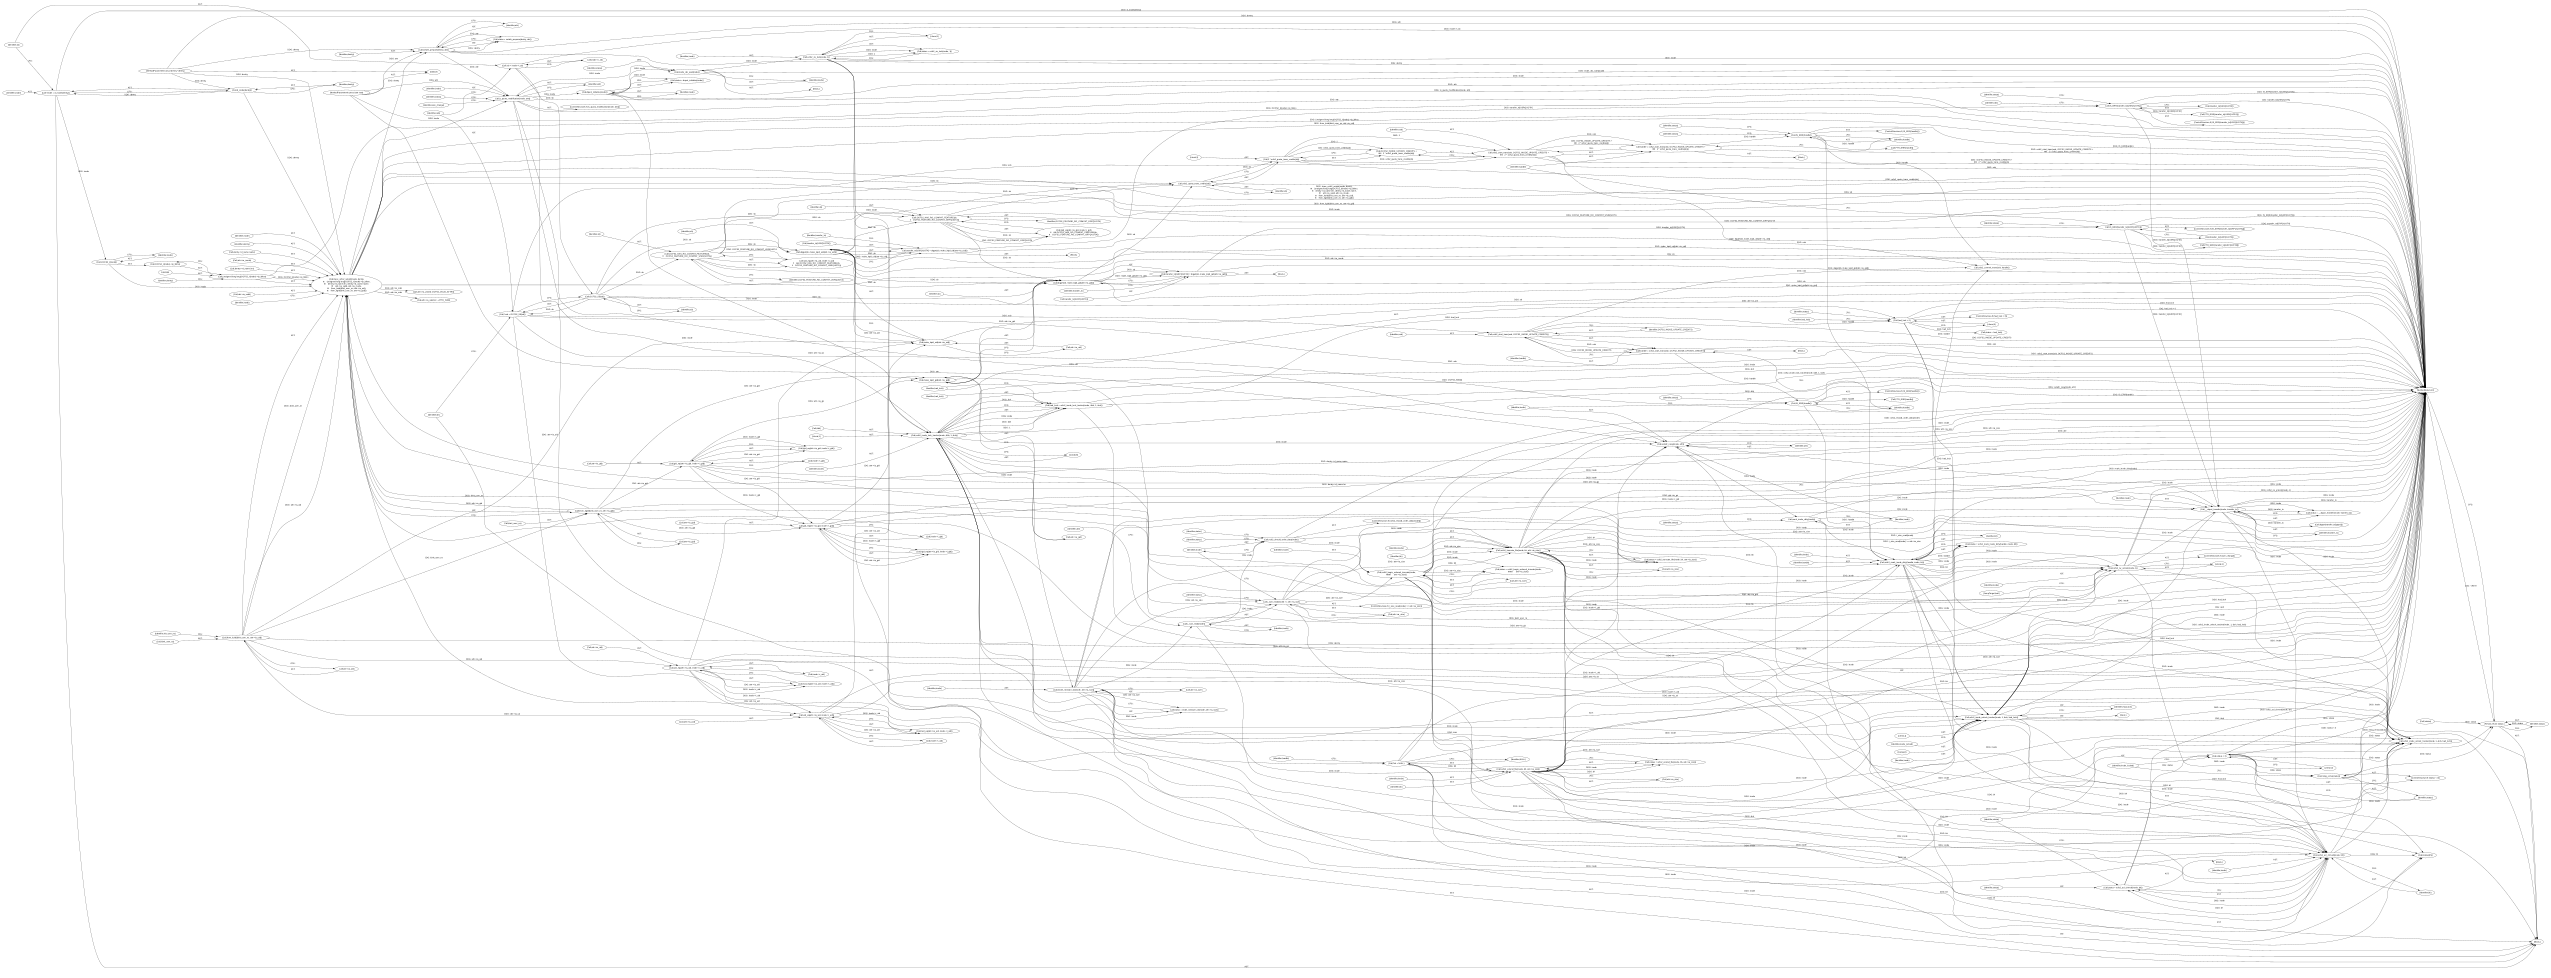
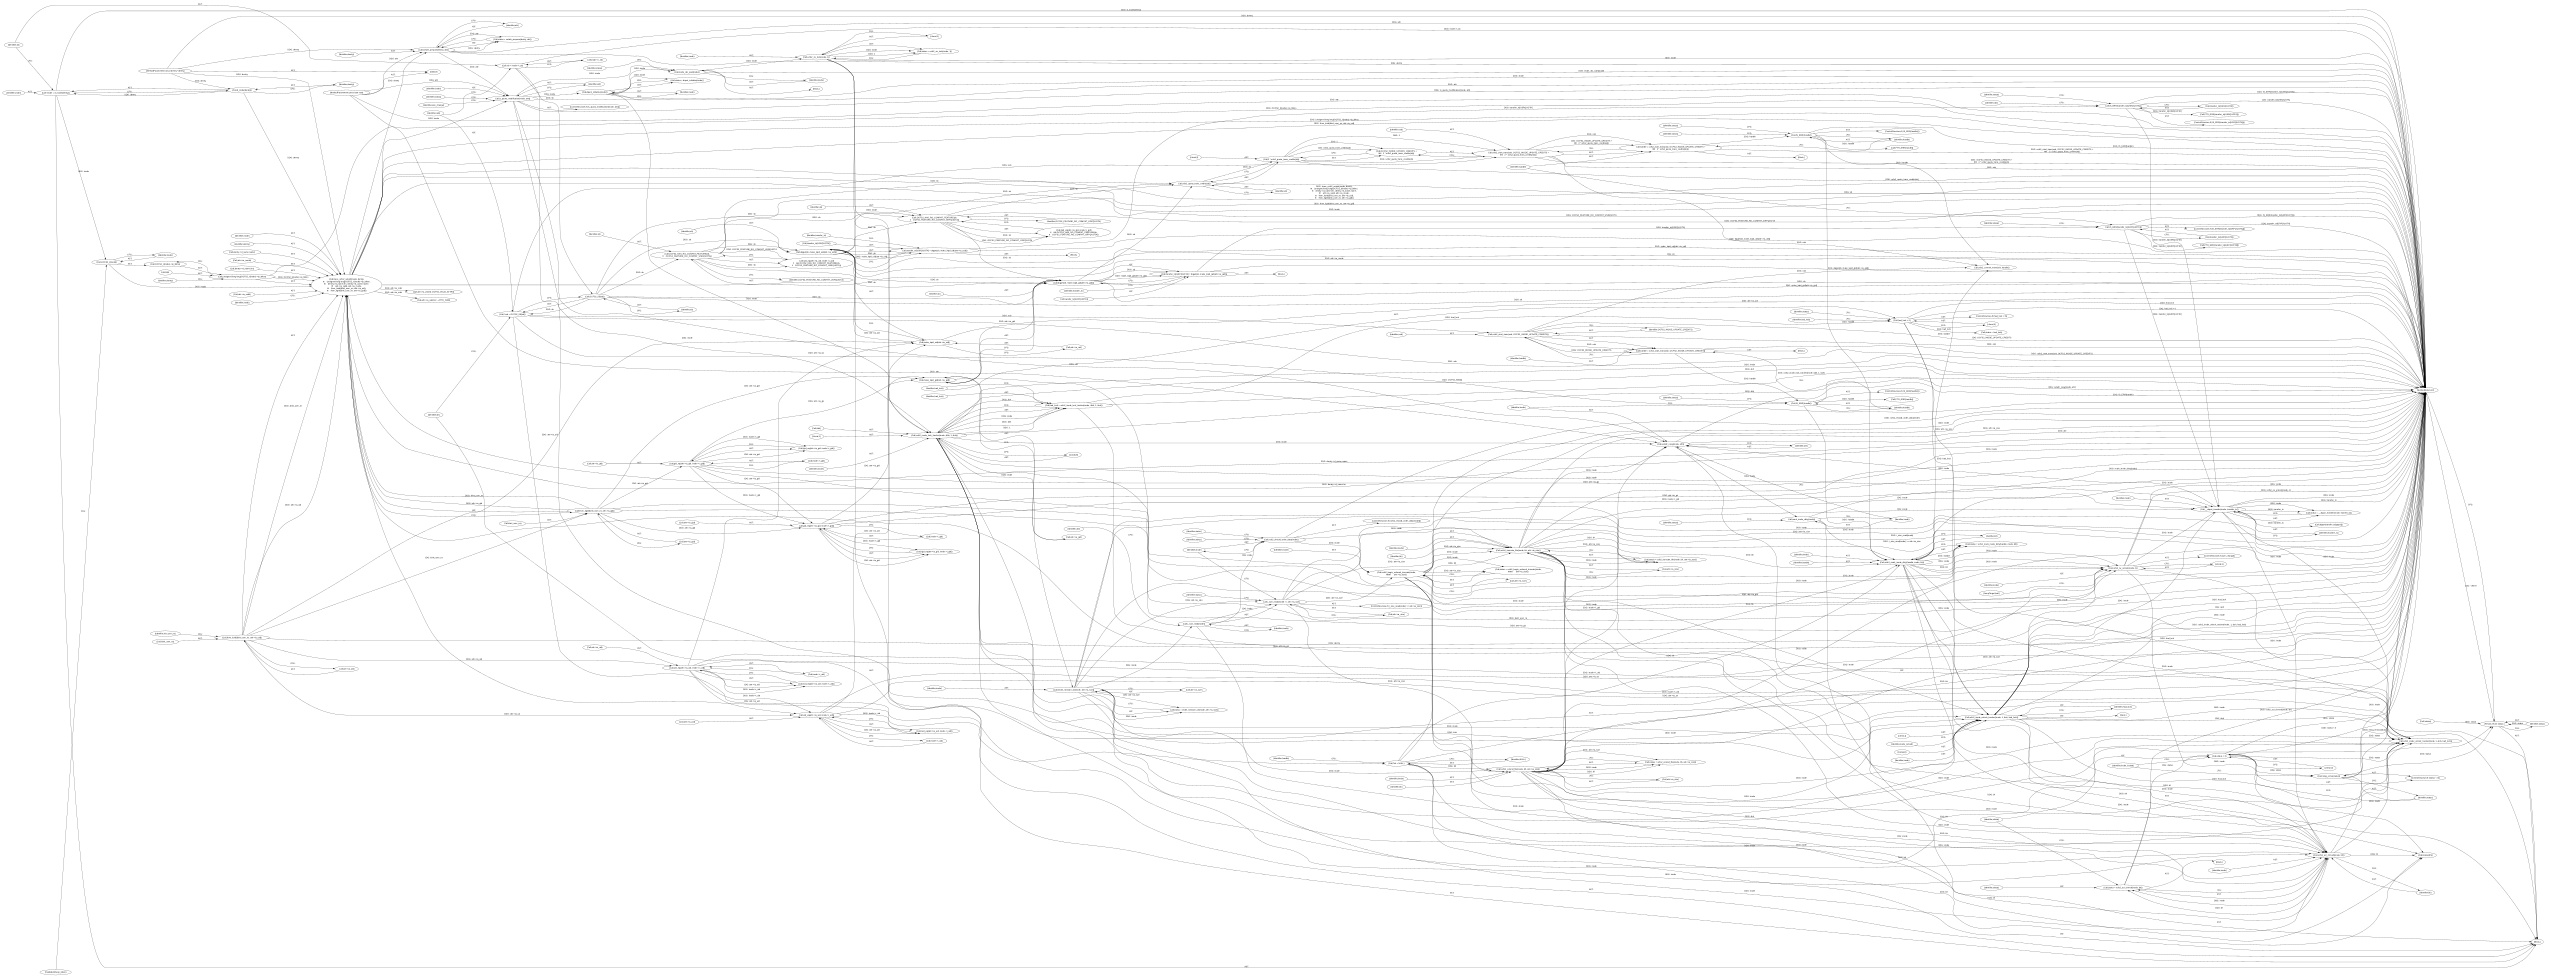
node "(FieldIdentifier,ip_blkno)": added
